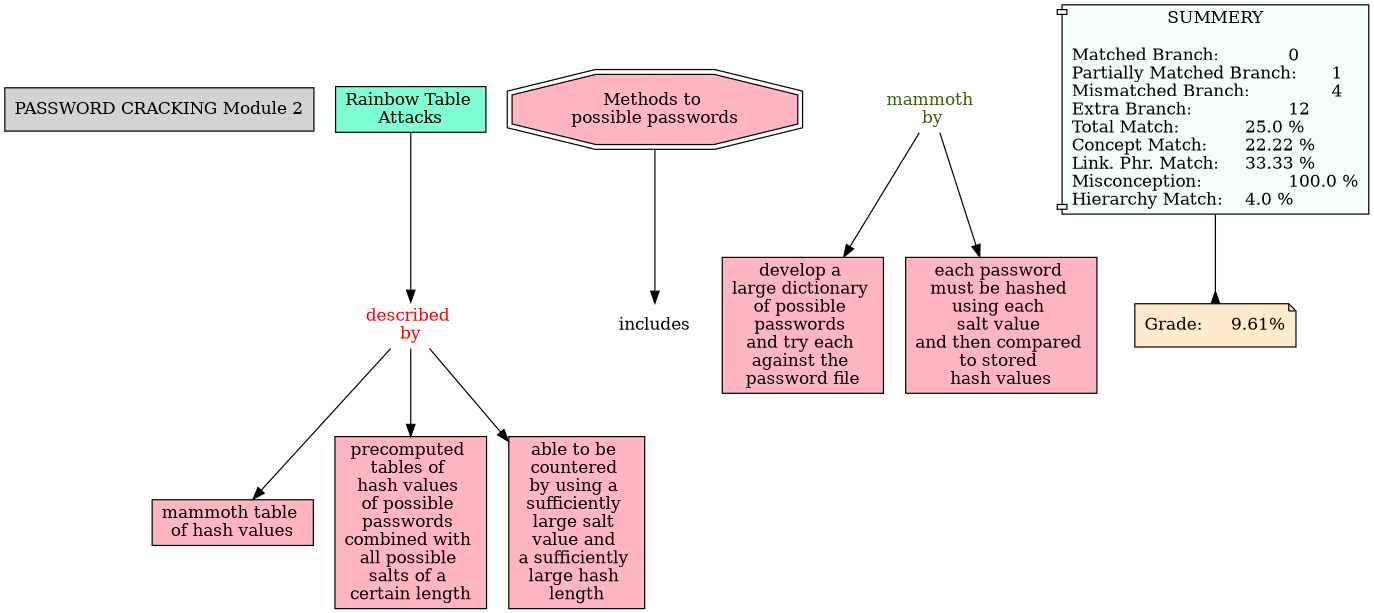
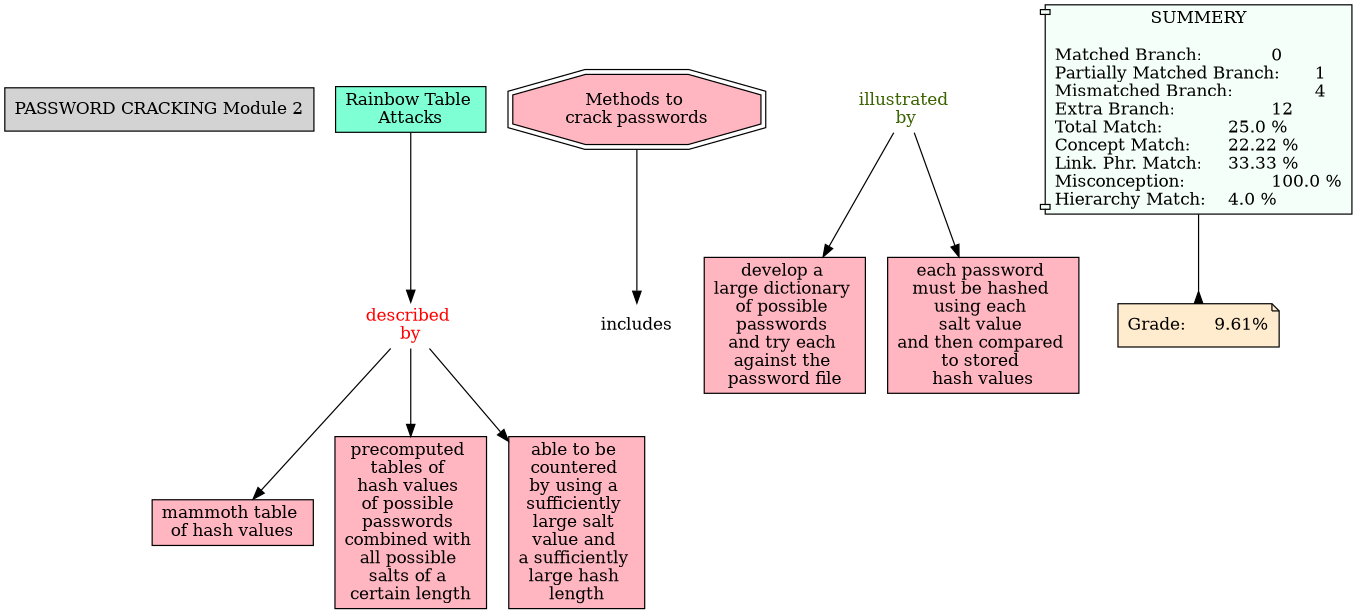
node "Methods to possible passwords": label "Methods to possible passwords" -> "Methods to crack passwords"
node "mammoth by": label "mammoth by" -> "illustrated by"
